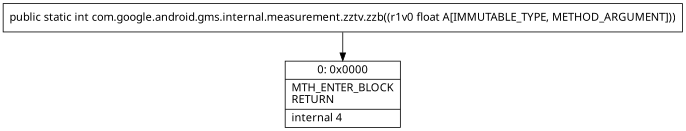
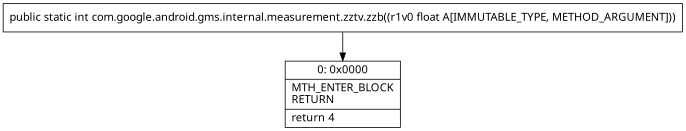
node "0: 0x0000": text "internal 4" -> "return 4"
